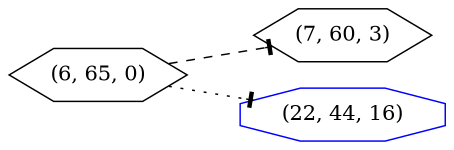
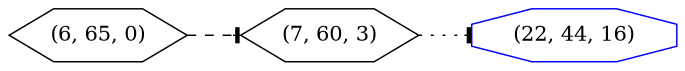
edge "(6, 65, 0)" -> "(22, 44, 16)": now "(7, 60, 3)" -> "(22, 44, 16)"
